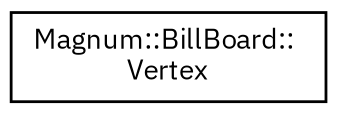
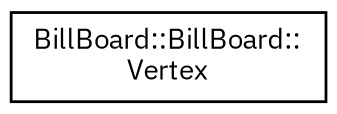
node "Magnum::BillBoard:: Vertex": label "Magnum::BillBoard:: Vertex" -> "BillBoard::BillBoard:: Vertex"
